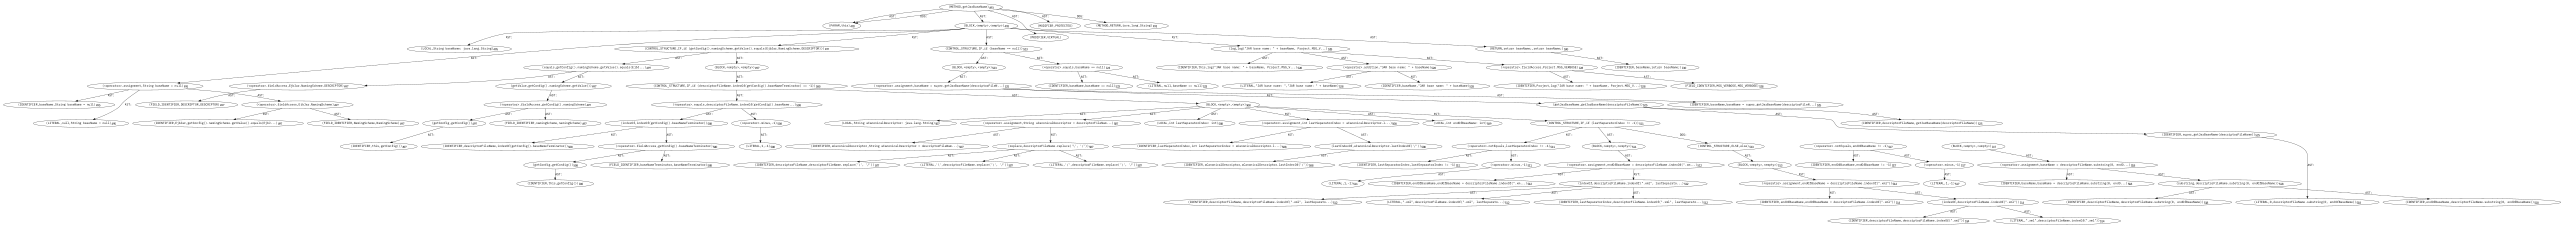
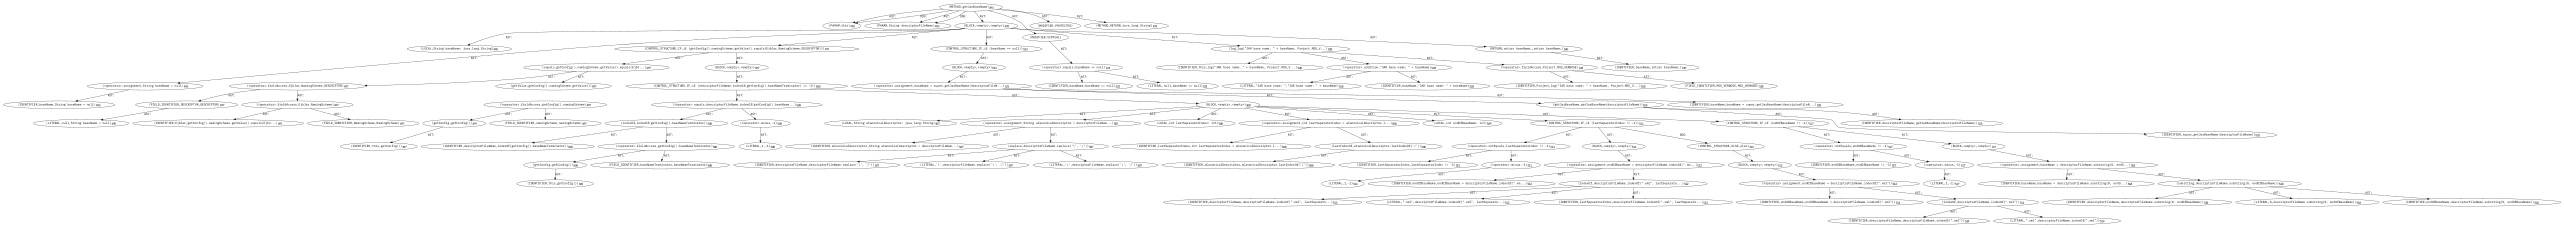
edge "(METHOD,getJarBaseName)" -> "(METHOD_RETURN,java.lang.String)": label "DDG: " -> "AST: "
node "(PARAM,String descriptorFileName)": added
edge "(CONTROL_STRUCTURE,IF,if (baseName == null))" -> "(<operator>.equals,baseName == null)": now "(MODIFIER,VIRTUAL)" -> "(<operator>.equals,baseName == null)"
edge "(<operator>.assignment,String baseName = null)" -> "(<operator>.fieldAccess,EjbJar.NamingScheme)": now "(<operator>.fieldAccess,EjbJar.NamingScheme.DESCRIPTOR)" -> "(<operator>.fieldAccess,EjbJar.NamingScheme)"
edge "(getValue,getConfig().namingScheme.getValue())" -> "(<operator>.fieldAccess,getConfig().namingScheme)": removed, label "AST:"
edge "(<operator>.assignment,String baseName = null)" -> "(LITERAL,null,String baseName = null)": now "(FIELD_IDENTIFIER,DESCRIPTOR,DESCRIPTOR)" -> "(LITERAL,null,String baseName = null)"
node "(CONTROL_STRUCTURE,IF,if (endOfBaseName != -1))": added
edge "(IDENTIFIER,super,getJarBaseName(descriptorFileName))" -> "(LITERAL,0,descriptorFileName.substring(0, endOfBaseName))": now "(substring,descriptorFileName.substring(0, endOfBaseName))" -> "(LITERAL,0,descriptorFileName.substring(0, endOfBaseName))"
